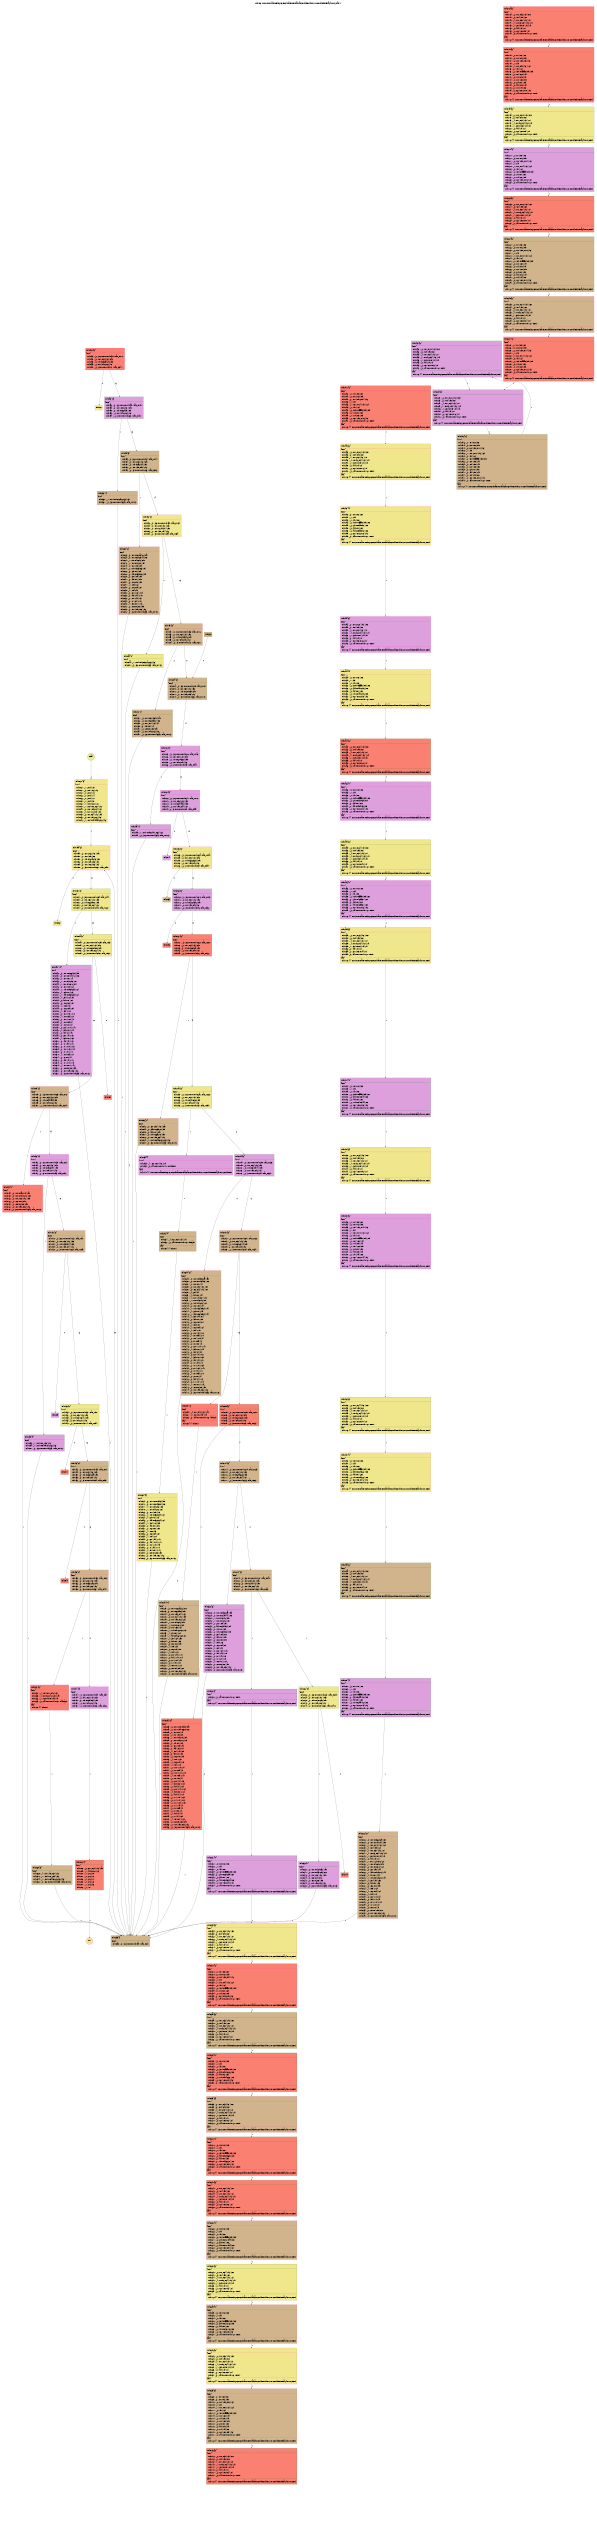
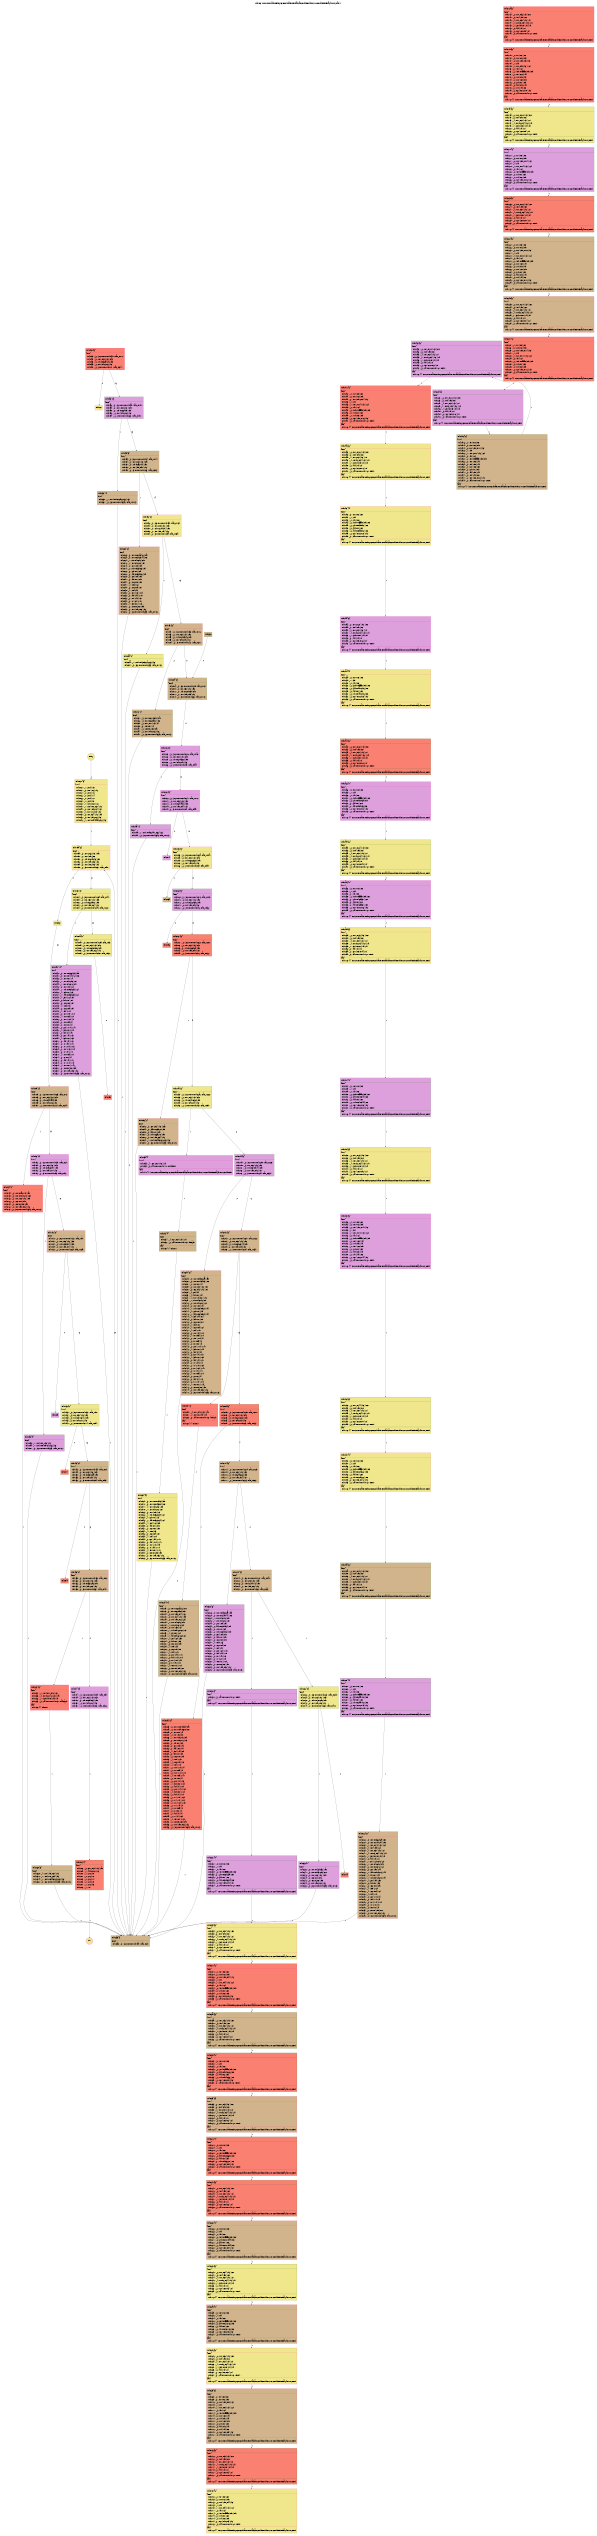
edge "0x402952 [38]" -> "0x4028f2 [38]": now "0x402952 [38]" -> "0x402978 [46]"
node "Final": label "Final" -> "Entry"
edge "0x401eda [22]" -> "0x401ef0 [22]": now "0x402e31" -> "0x401ef0 [22]"
node "0x40275c [46]": added
